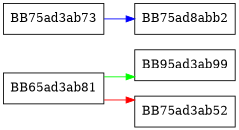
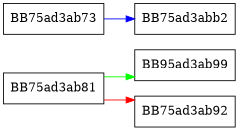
node "BB75ad8abb2": label "BB75ad8abb2" -> "BB75ad3abb2"
node "BB65ad3ab81": label "BB65ad3ab81" -> "BB75ad3ab81"
node "BB75ad3ab52": label "BB75ad3ab52" -> "BB75ad3ab92"
